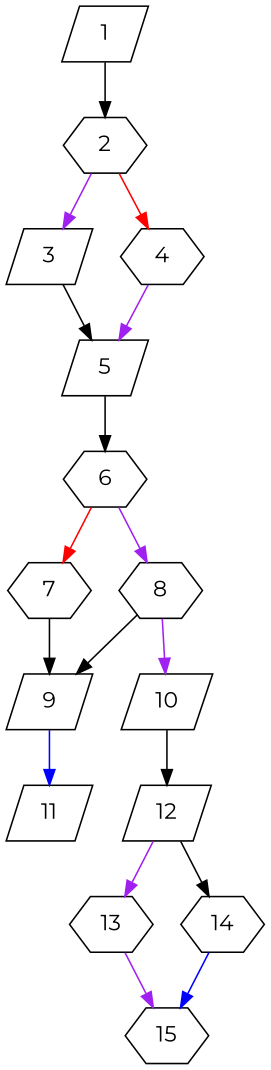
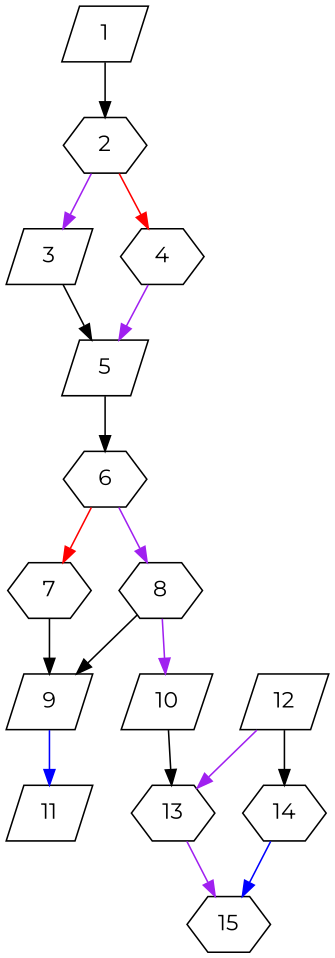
edge "10" -> "12": now "10" -> "13"
